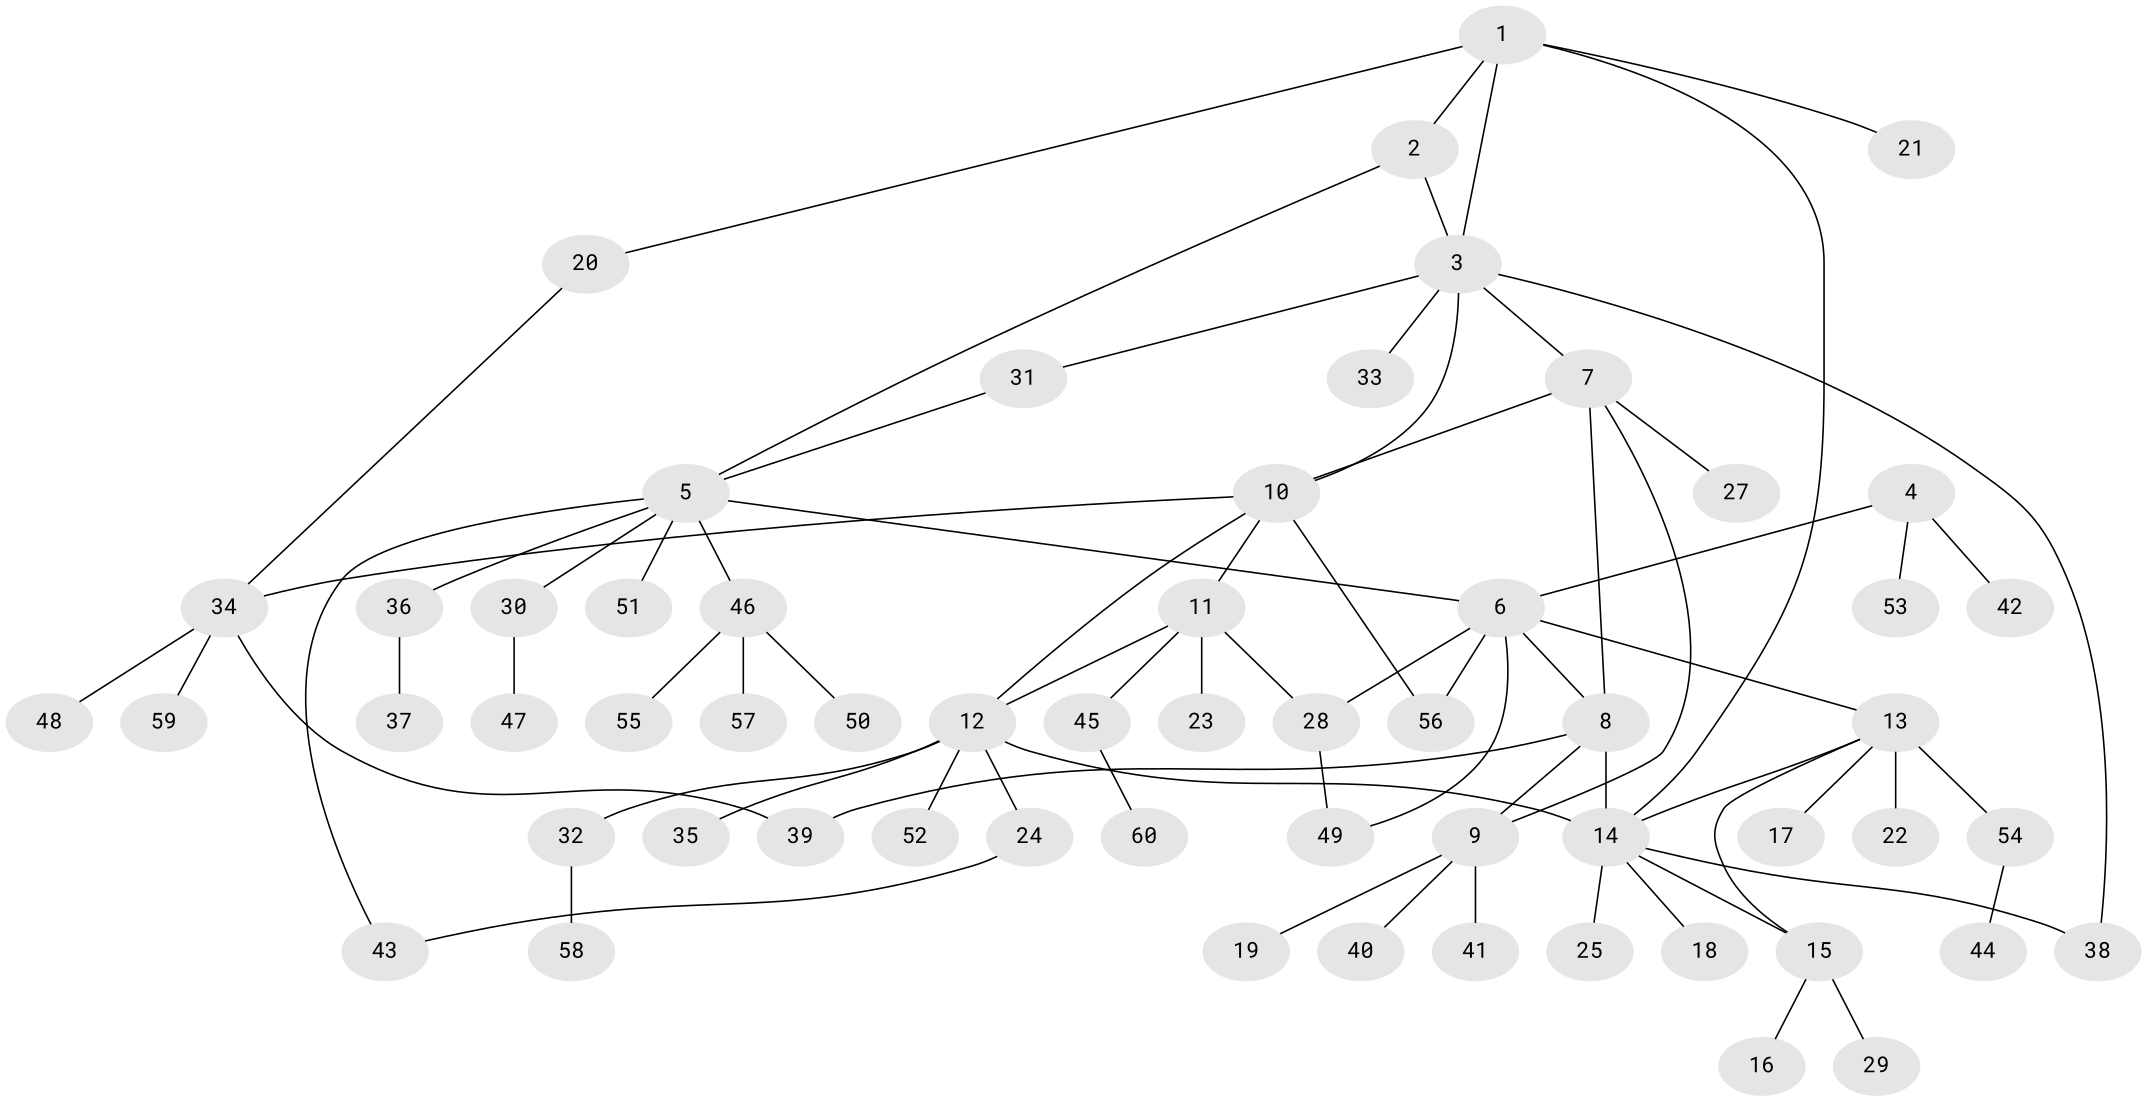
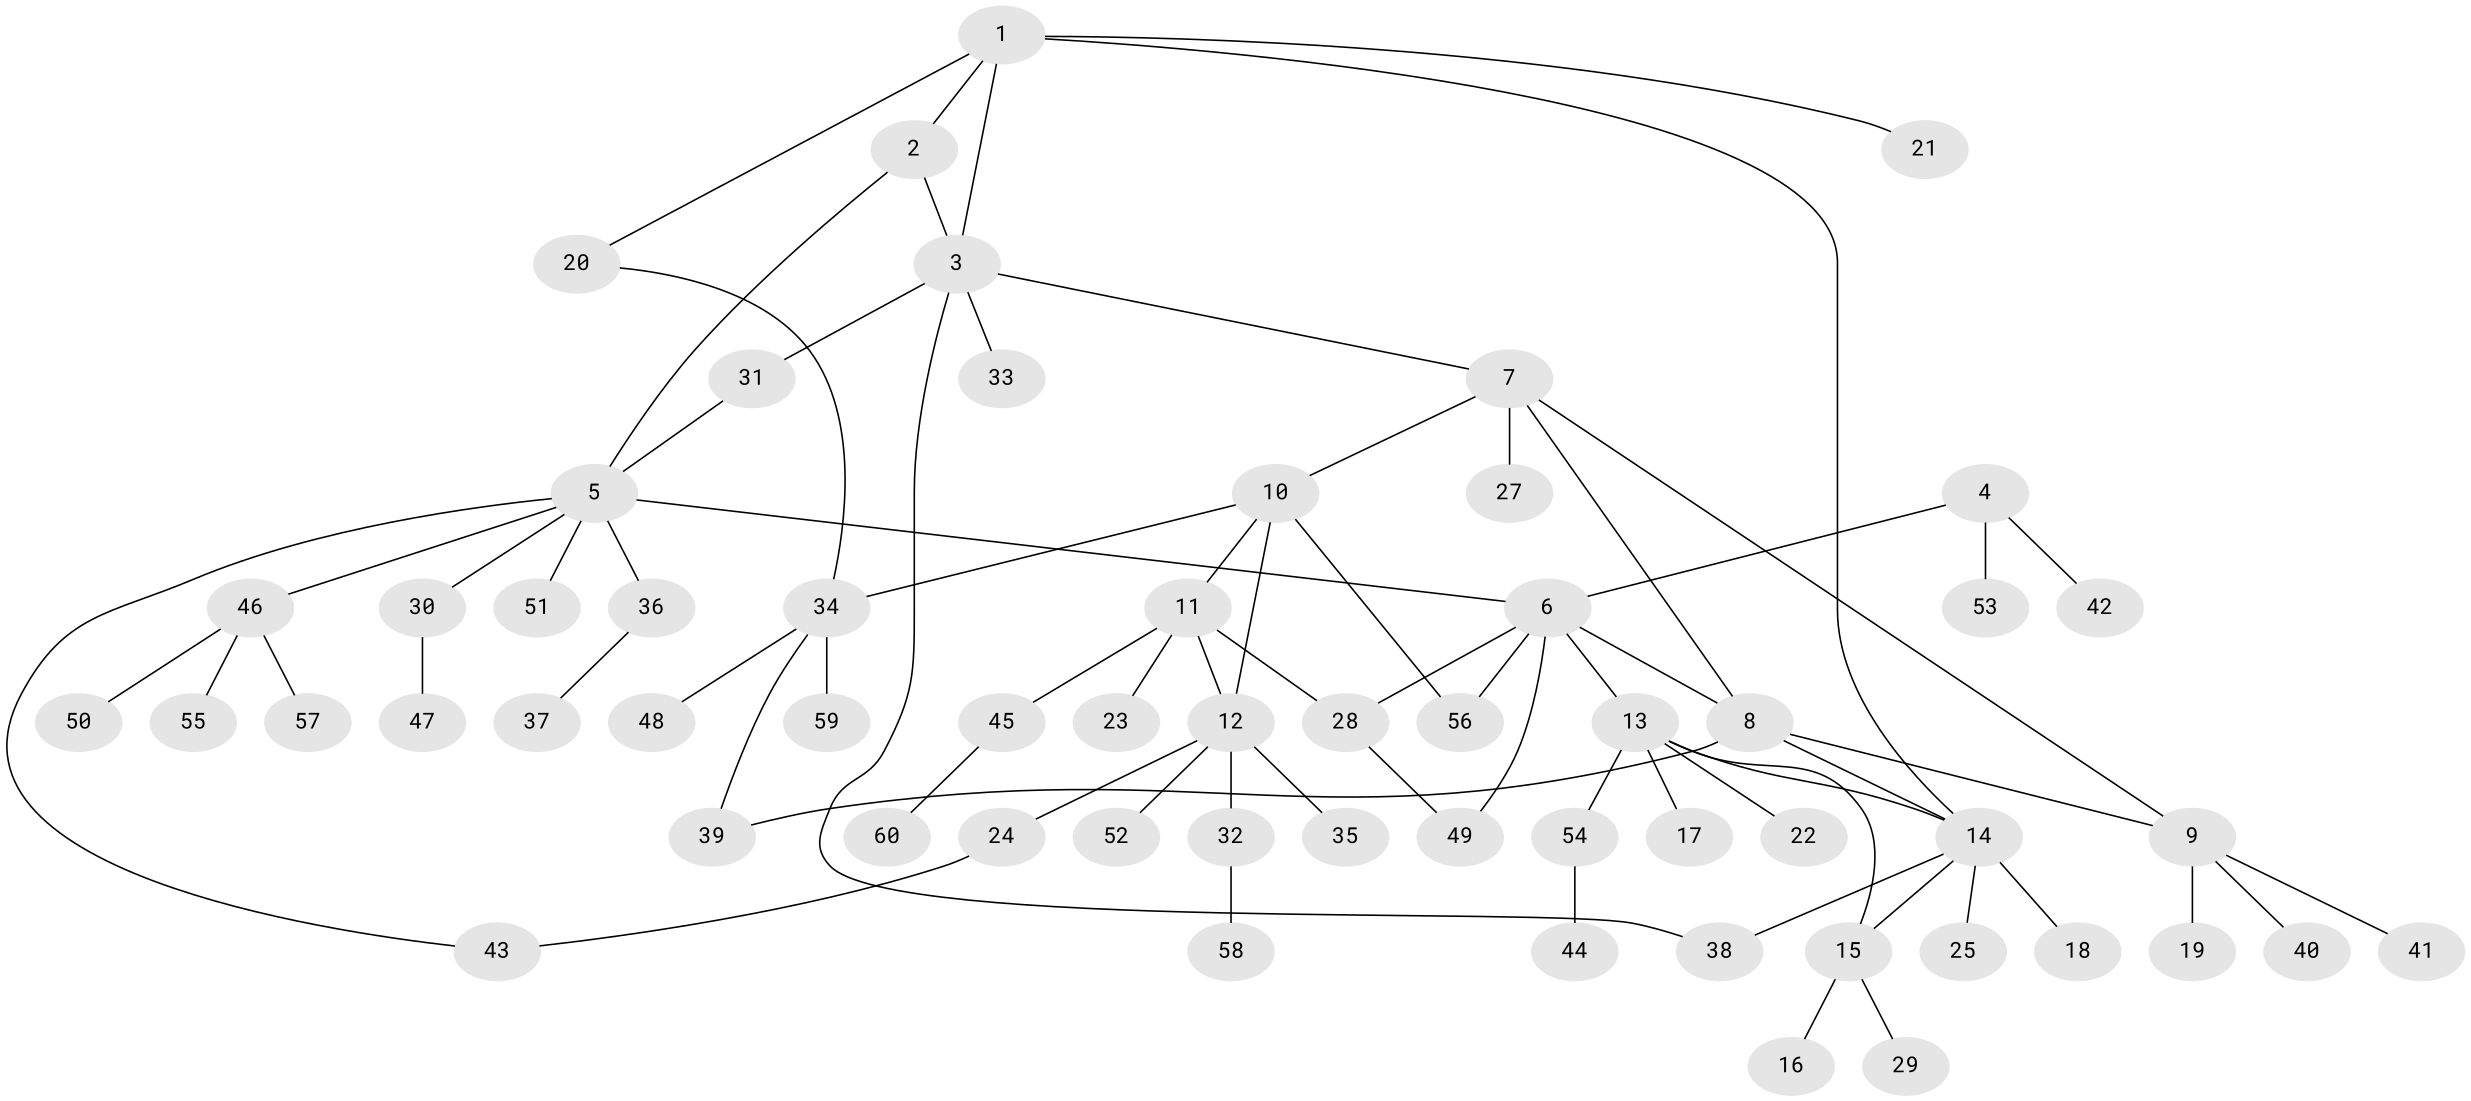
edge "3" -- "10": removed
edge "12" -- "14": removed
